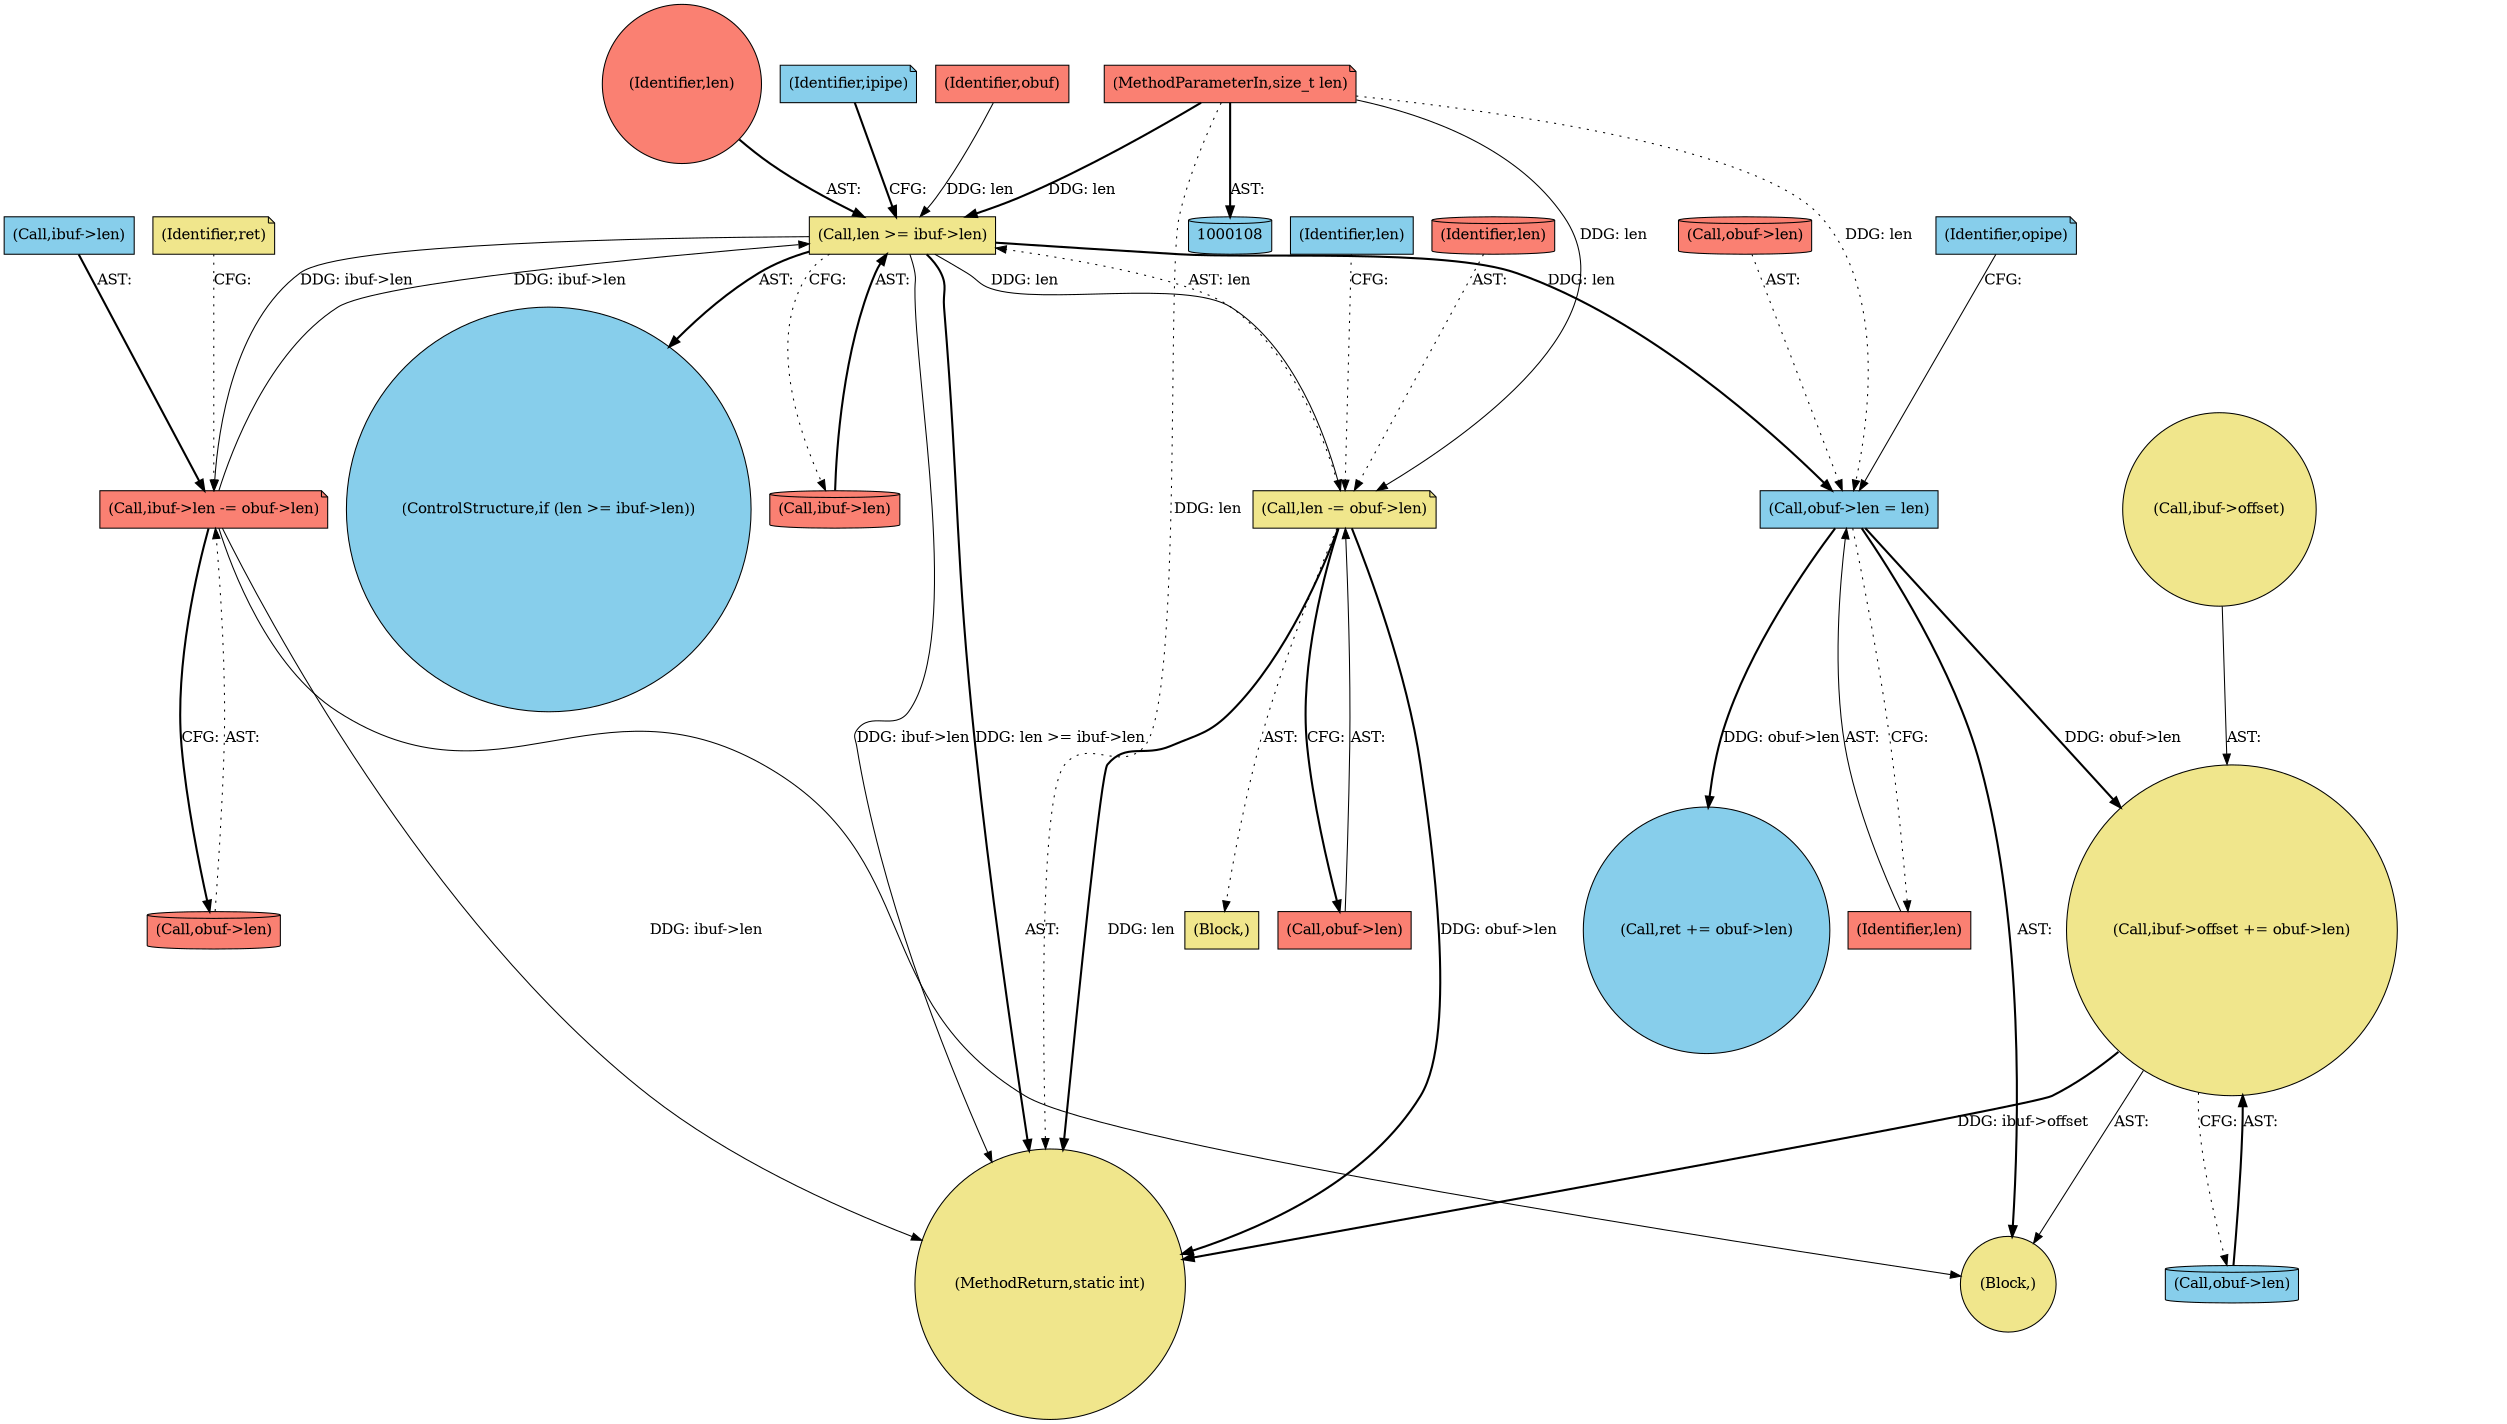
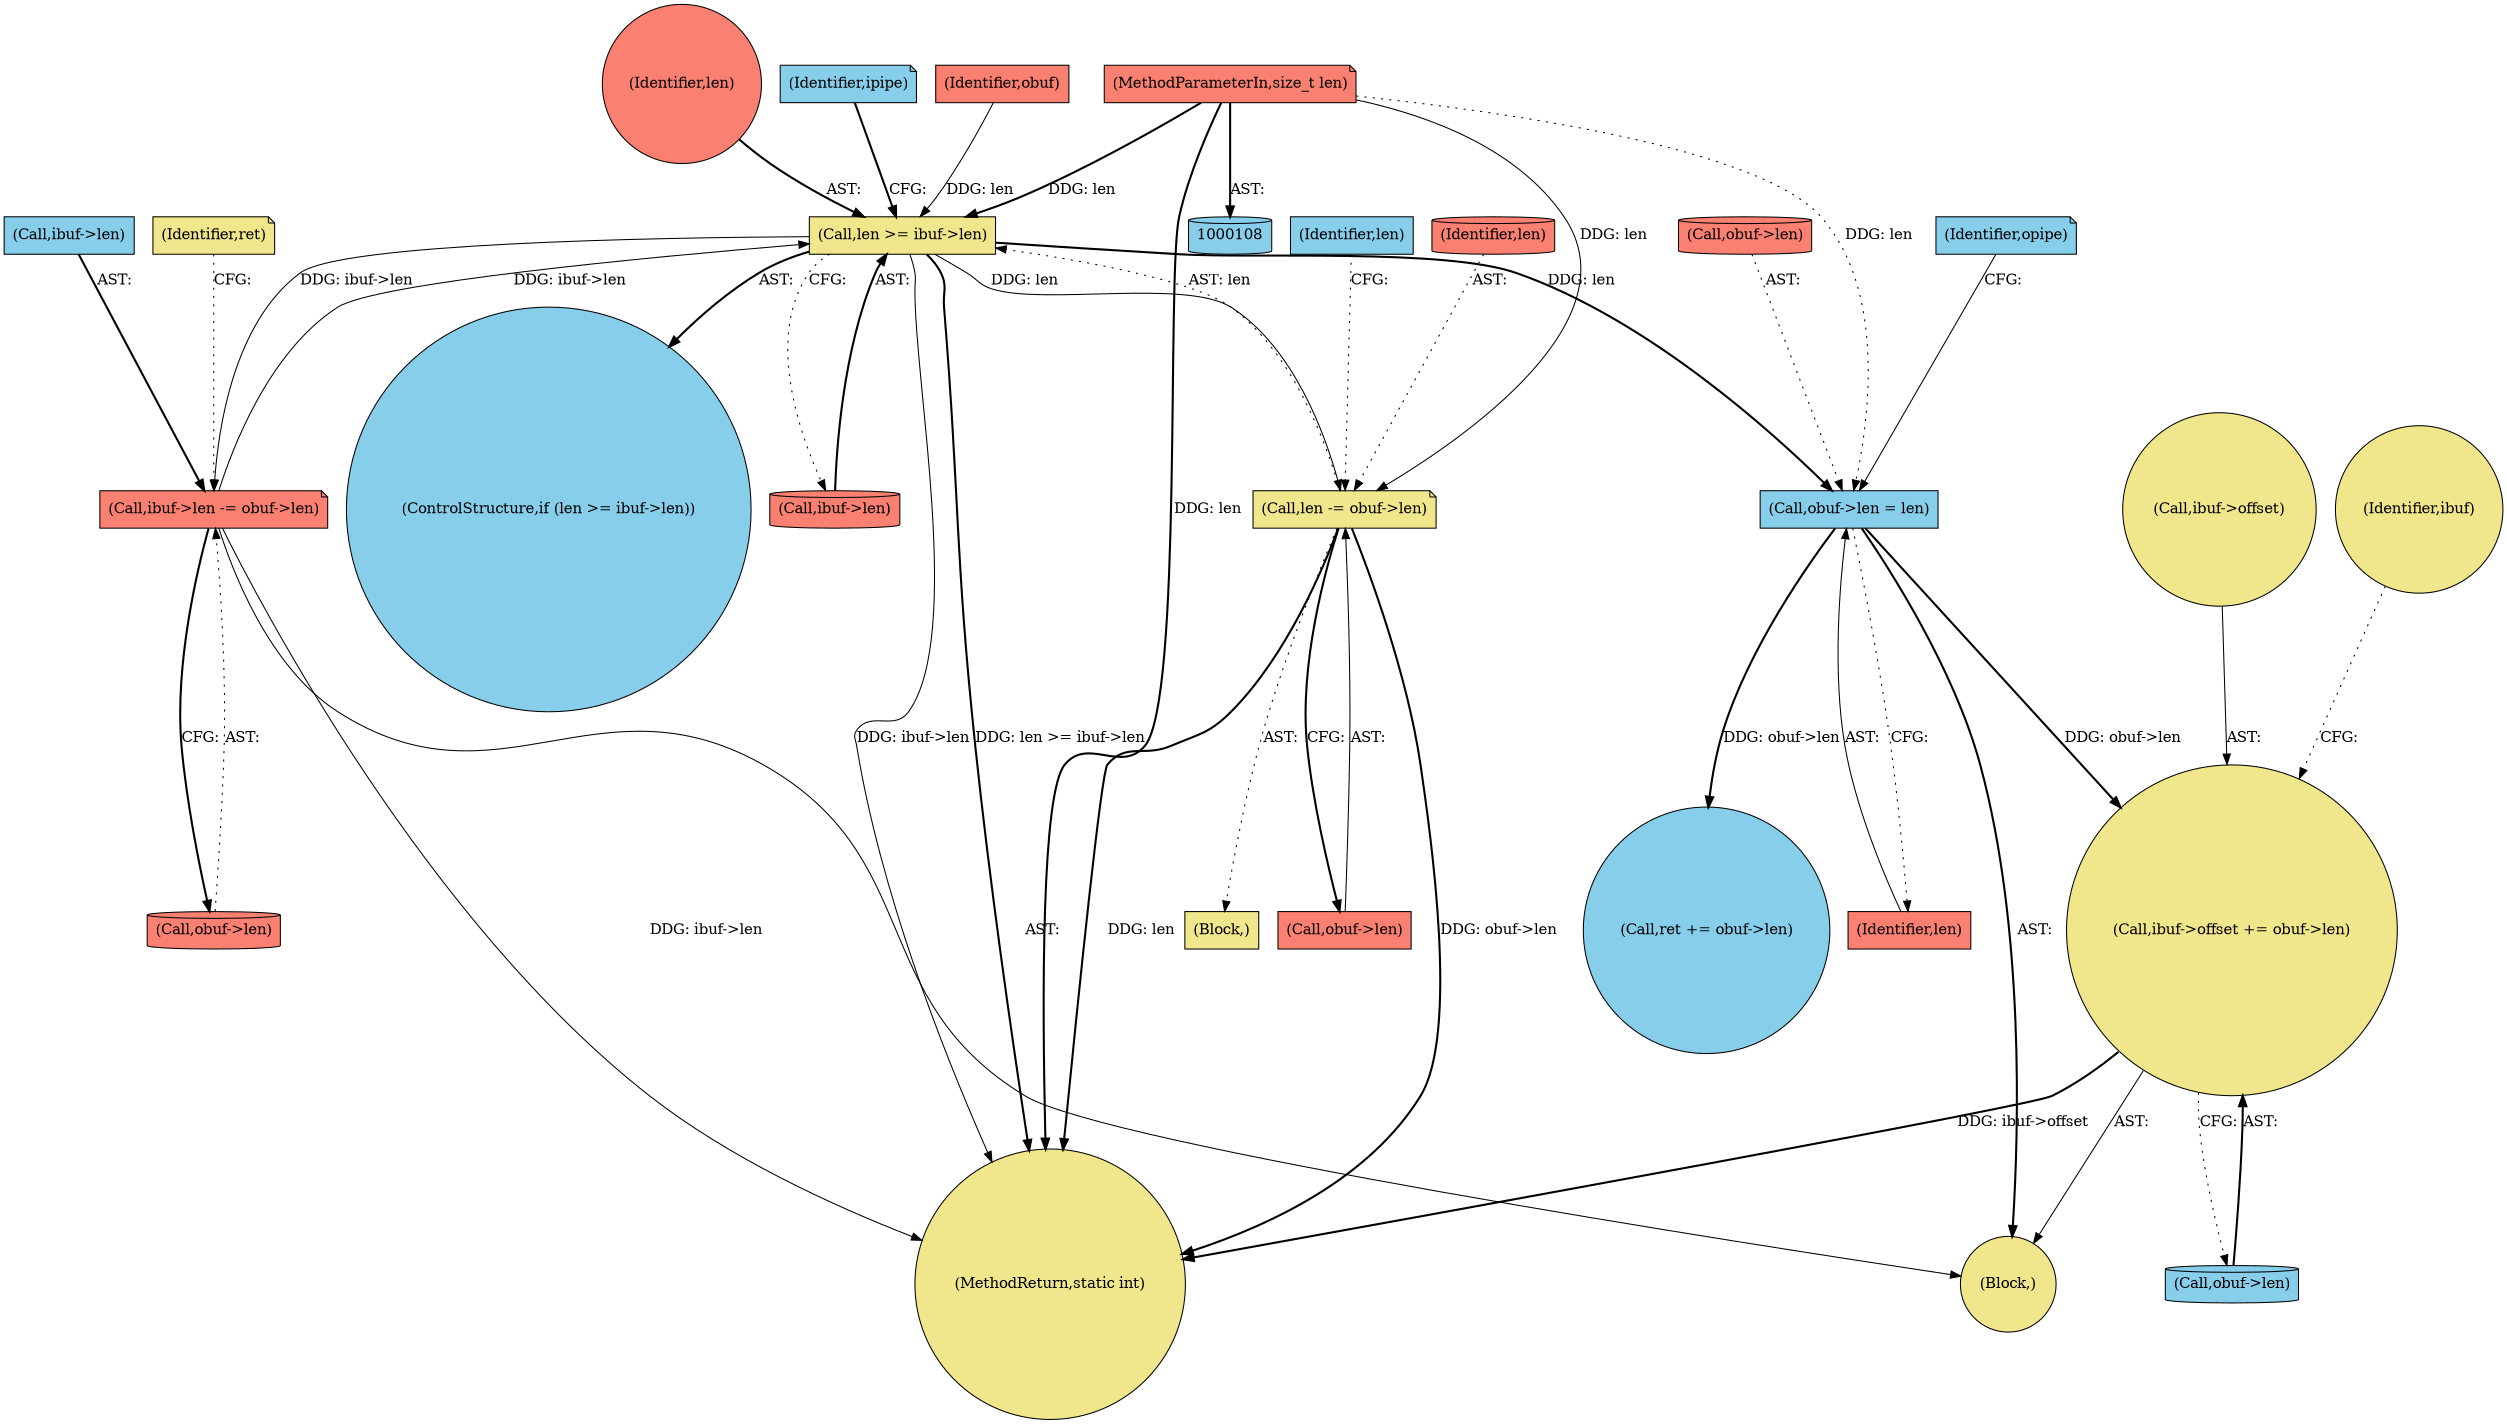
node "(Identifier,ibuf)": added
edge "(MethodParameterIn,size_t len)" -> "(MethodReturn,static int)": style dotted -> bold
